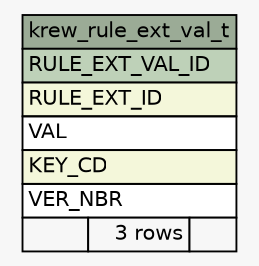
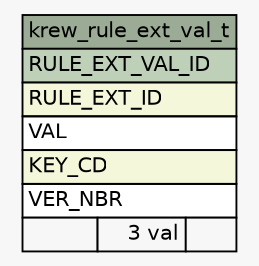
node "krew_rule_ext_val_t": text "3 rows" -> "3 val"
